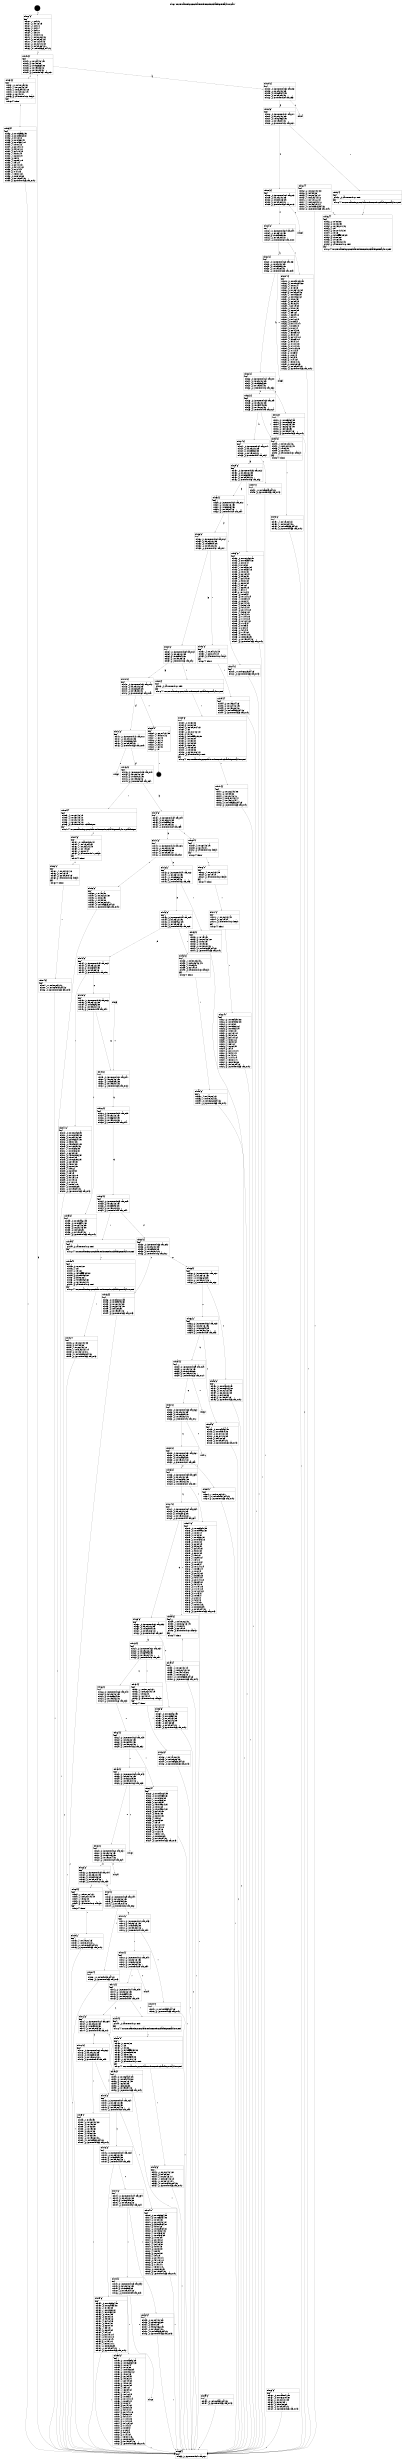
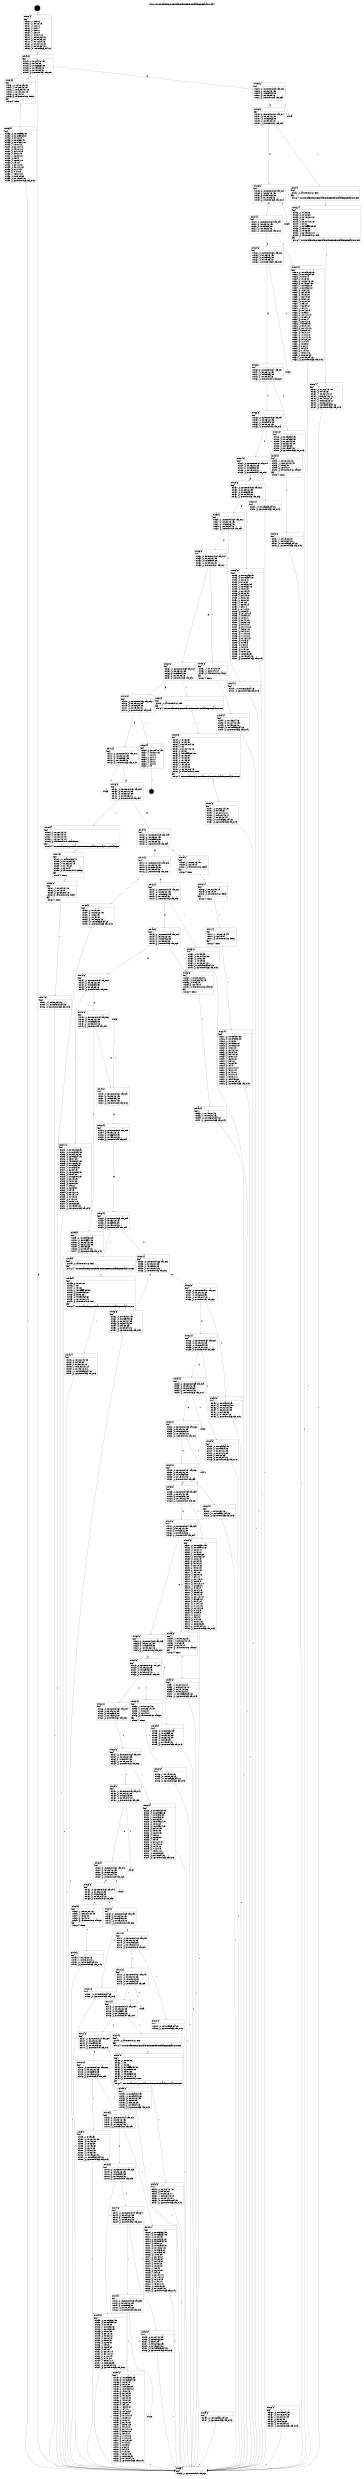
edge "0x401b62 [44]" -> "0x401b36 [44]": reversed
